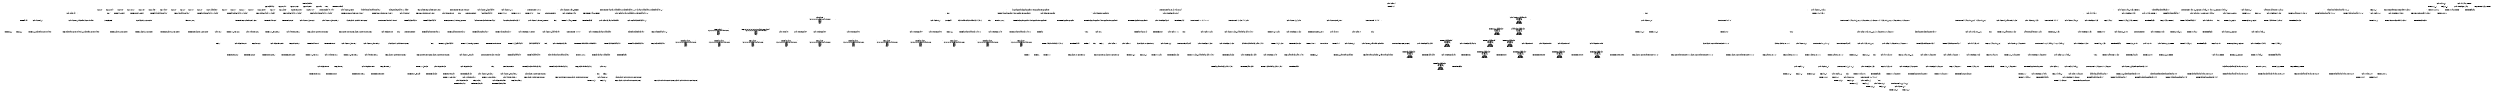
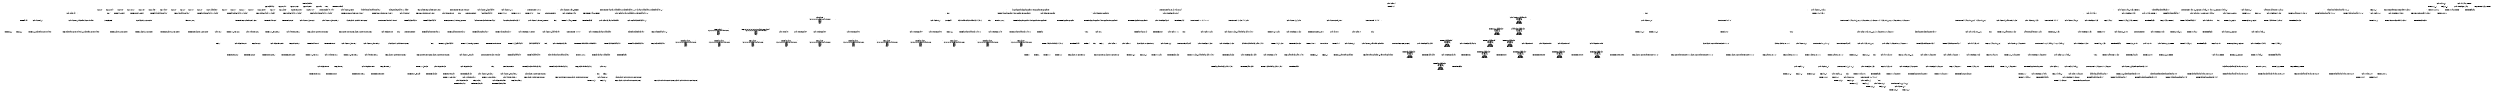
node "(IDENTIFIER,v12,!v12)": added
node "(LITERAL,5,v5 = 5)": added
